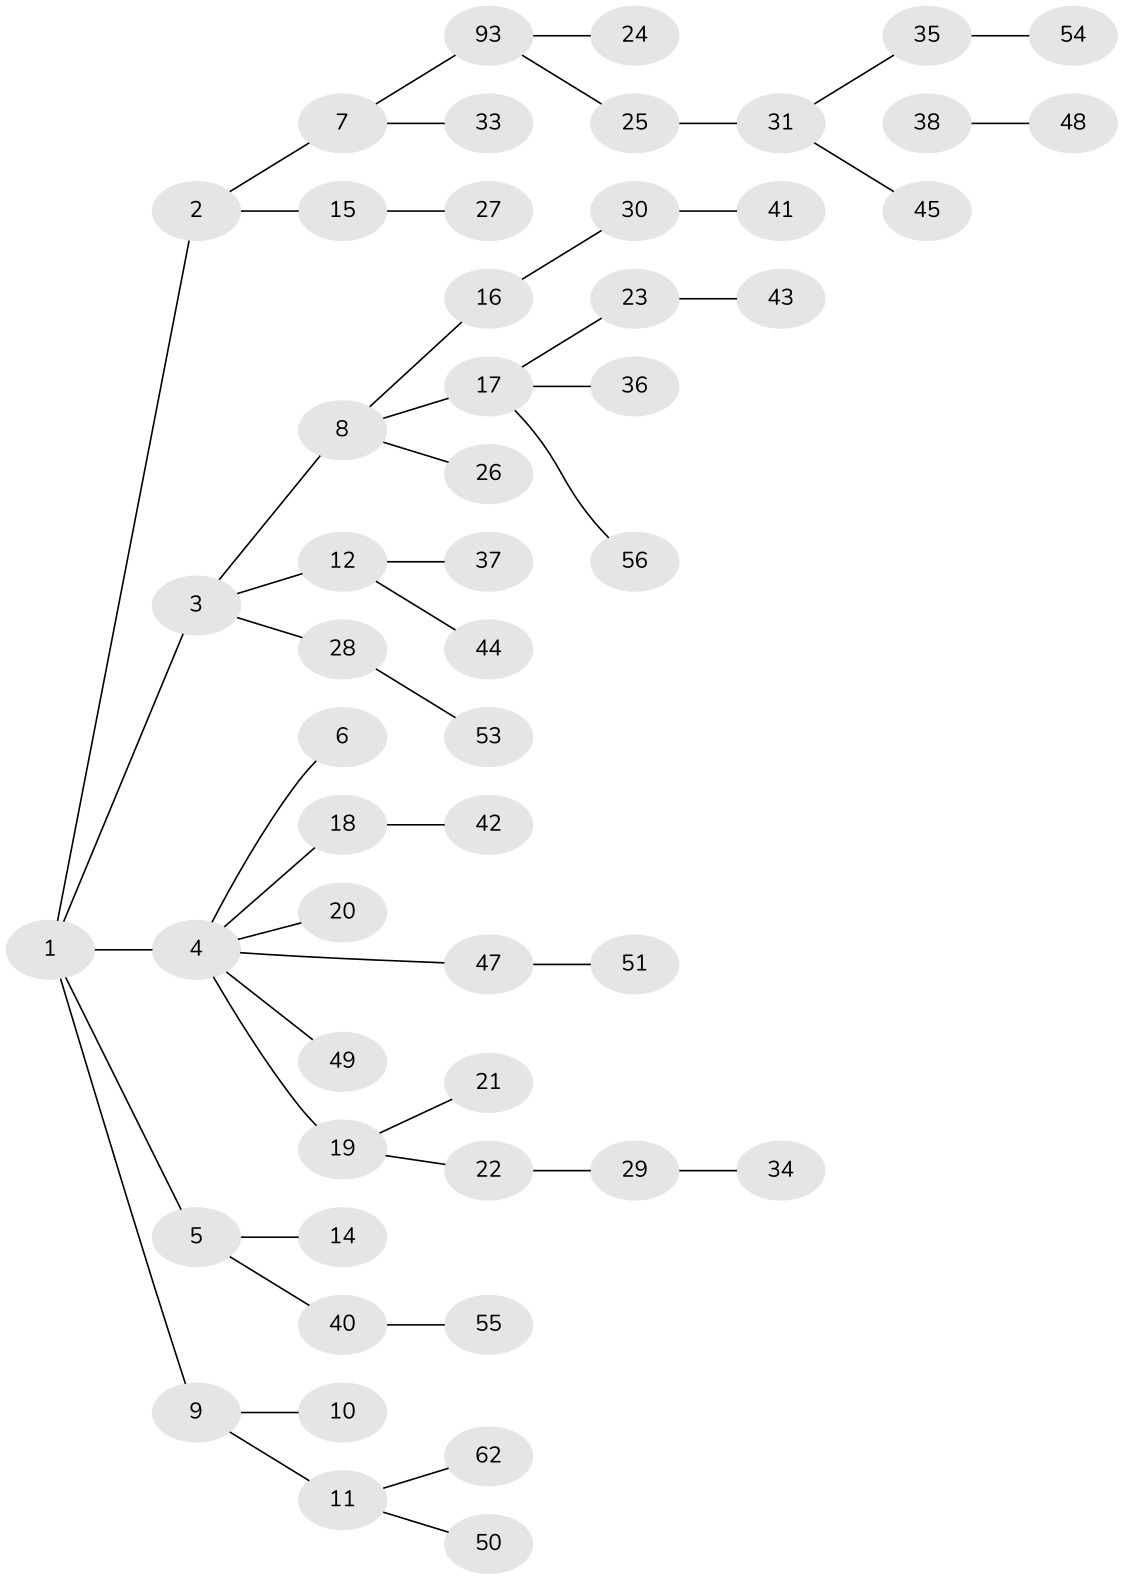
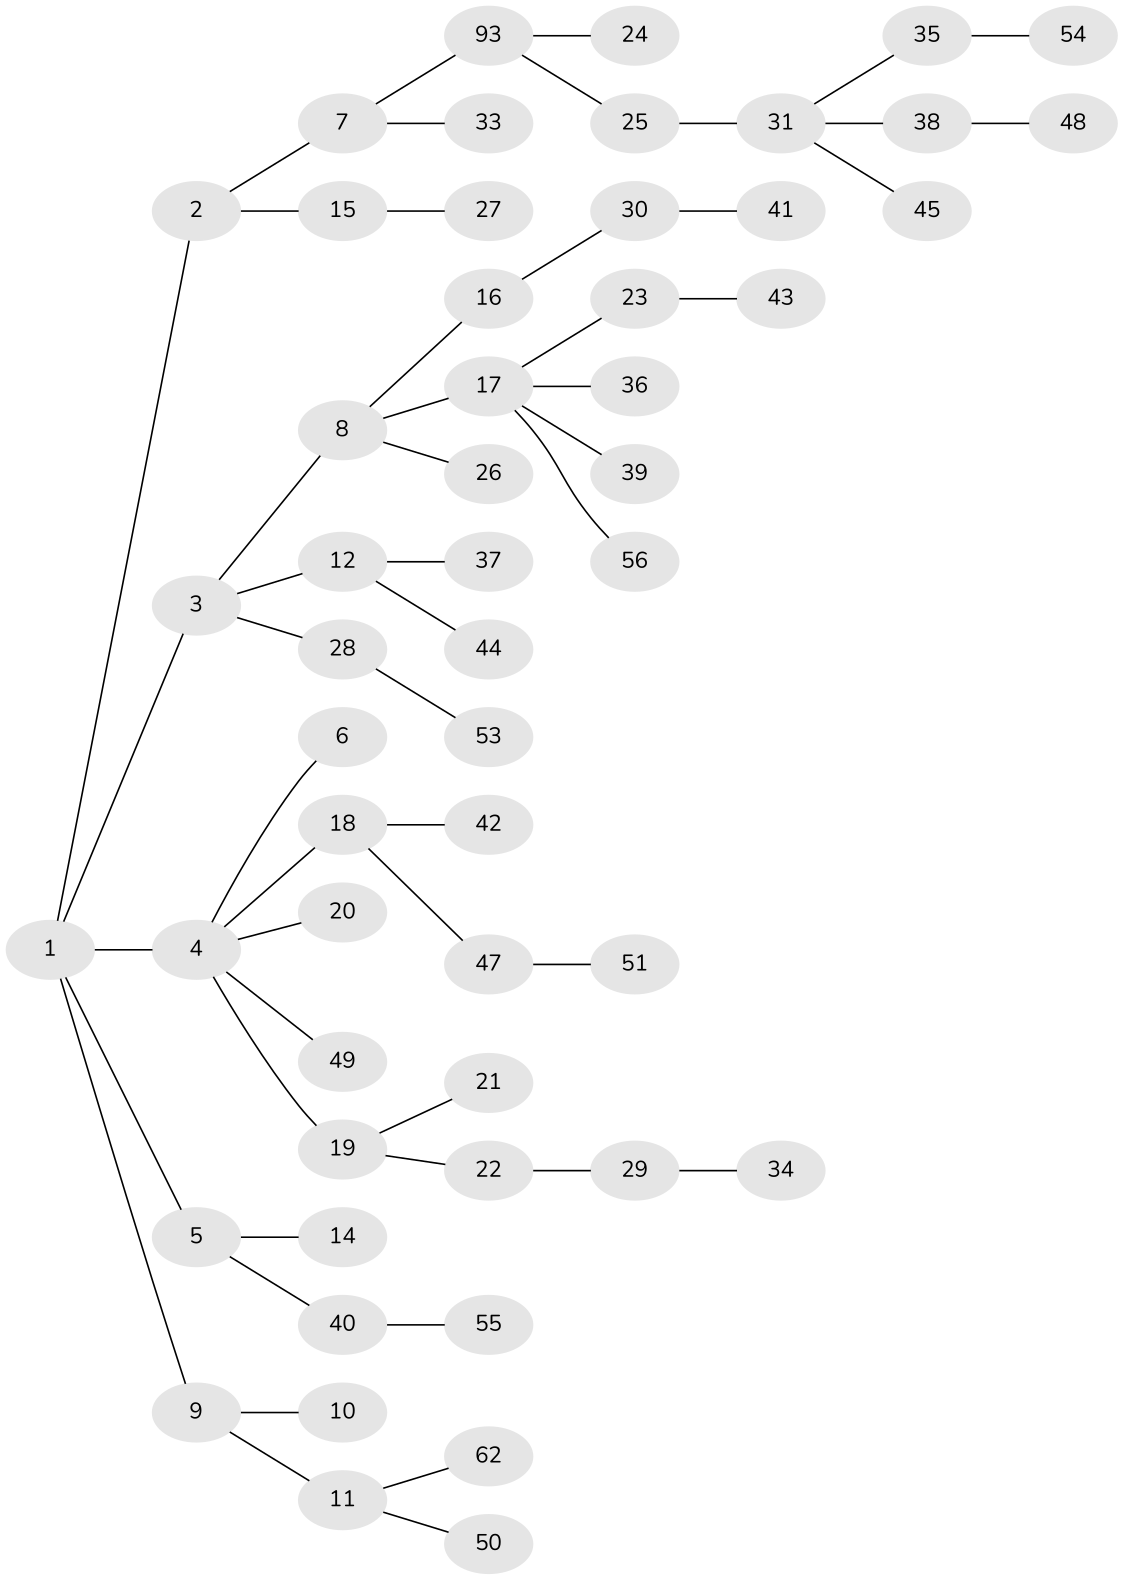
edge "31" -- "38": added
node "39": added
edge "4" -- "47": now "18" -- "47"
